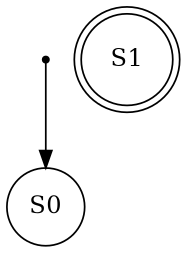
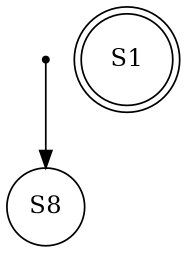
node "S0": label "S0" -> "S8"
